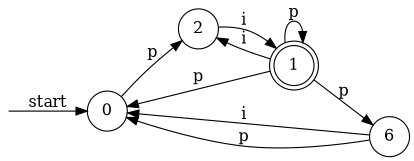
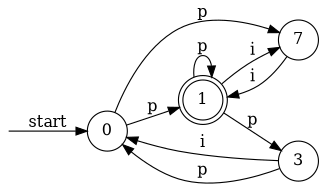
node "2": label "2" -> "7"
edge "1" -> "0": reversed
node "6": label "6" -> "3"
